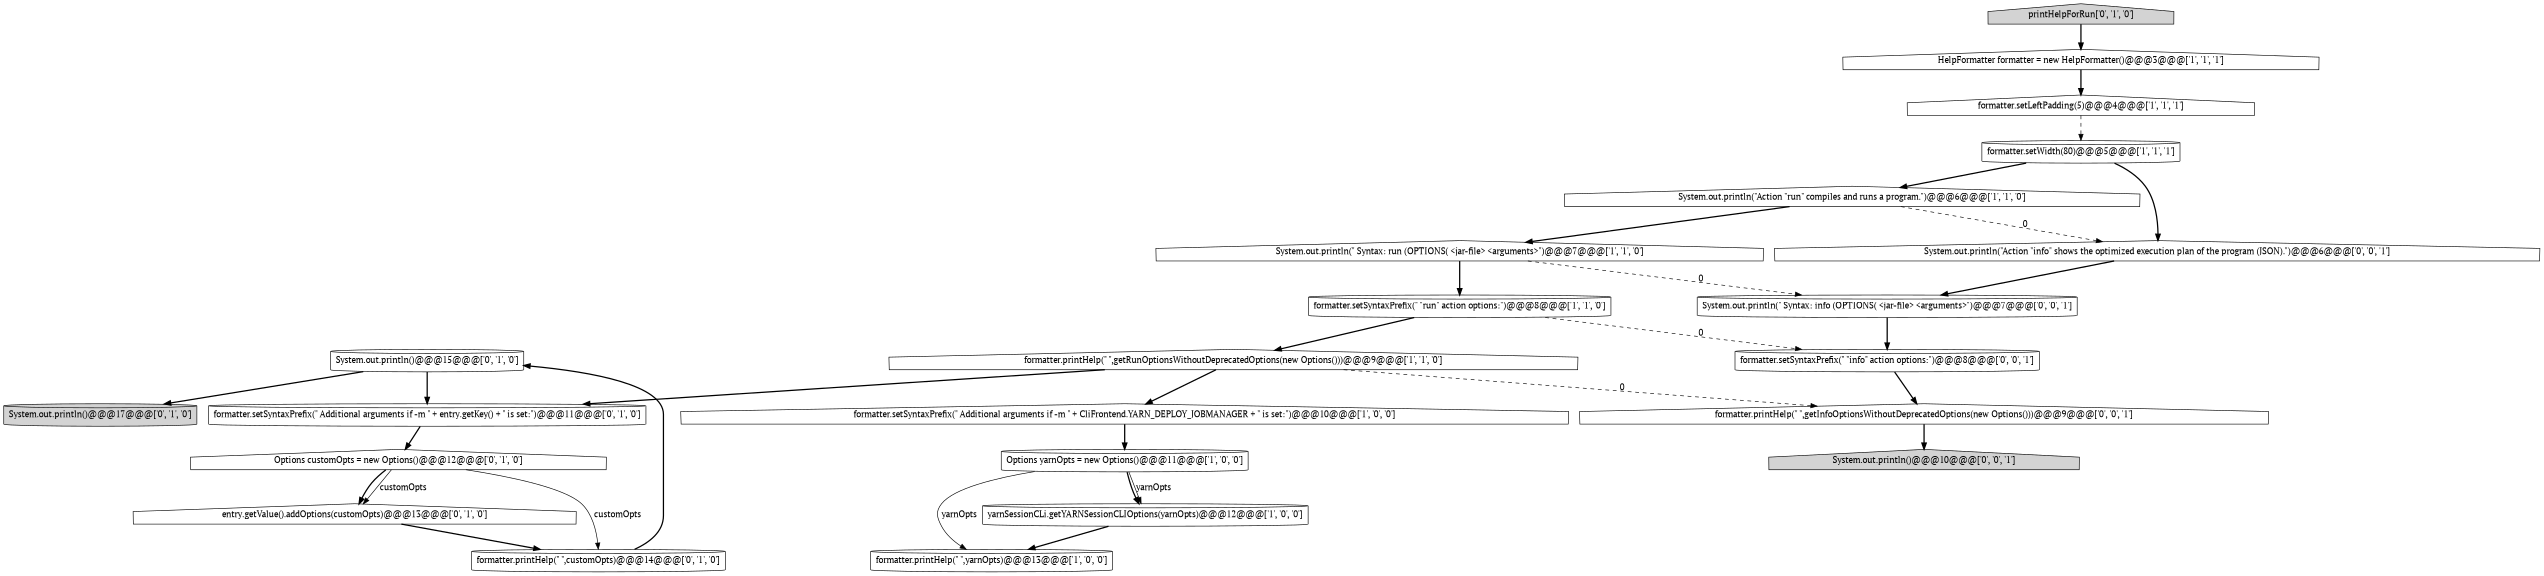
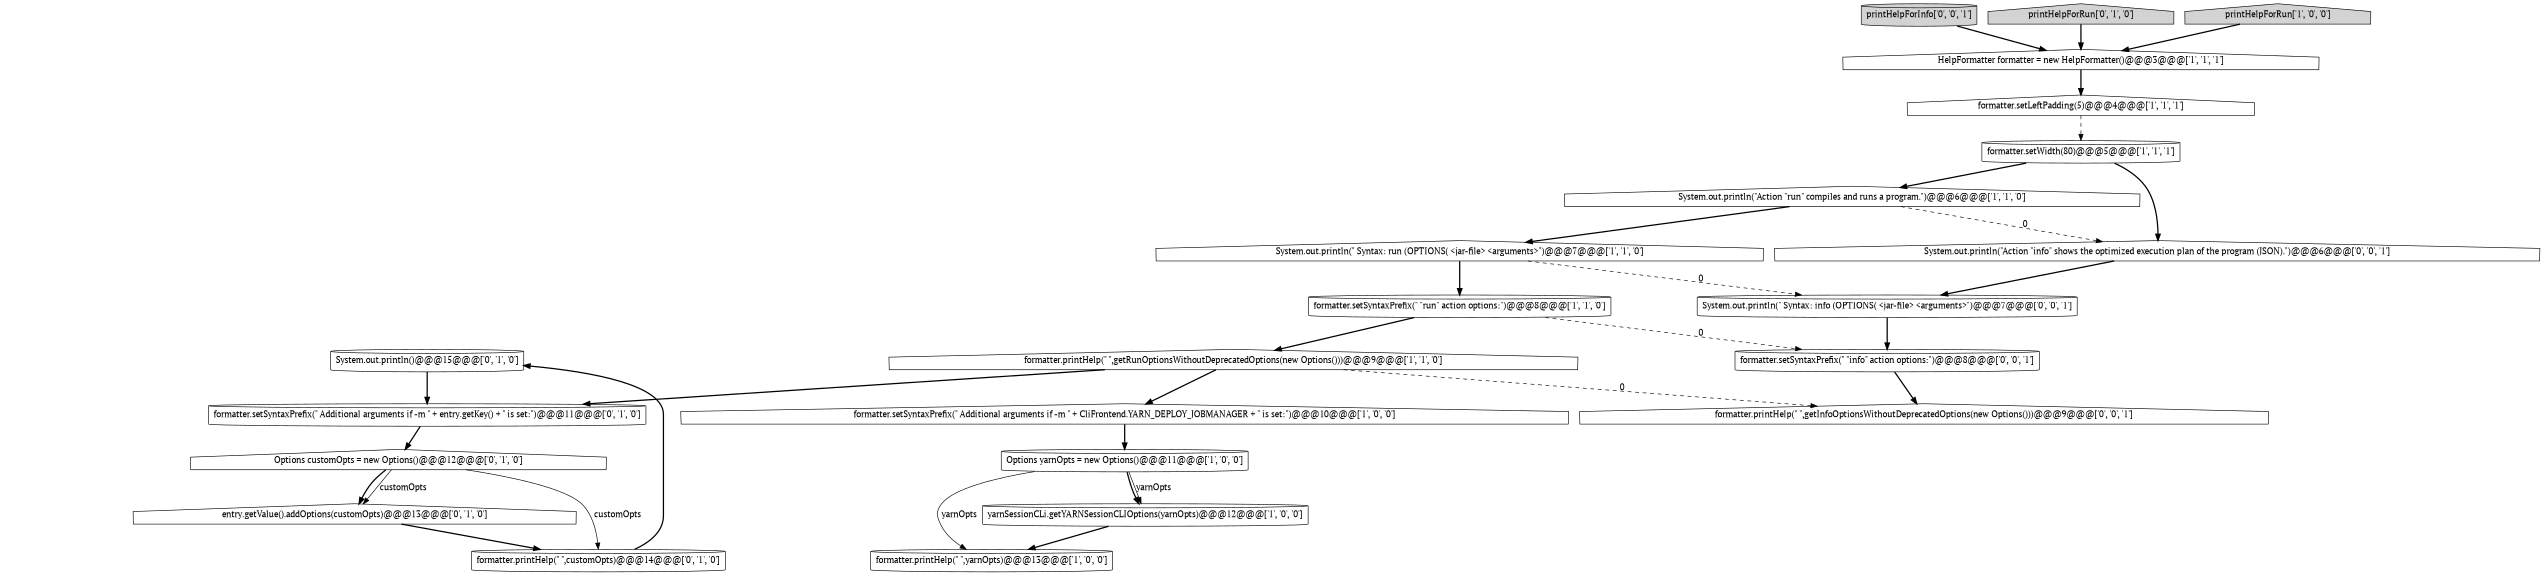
node "printHelpForInfo['0', '0', '1']": added
node "printHelpForRun['1', '0', '0']": added
node "System.out.println()@@@17@@@['0', '1', '0']": removed
node "System.out.println()@@@10@@@['0', '0', '1']": removed
